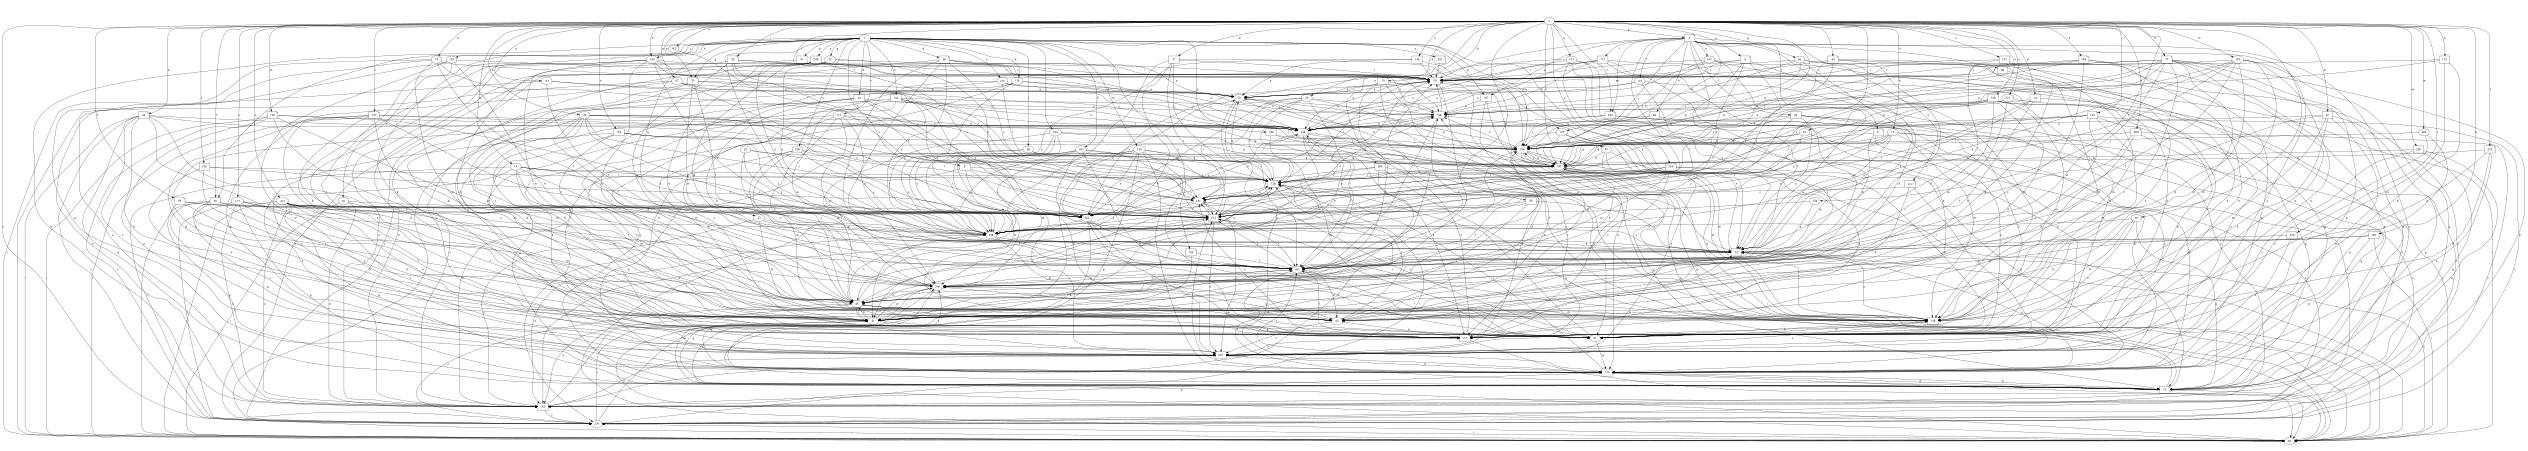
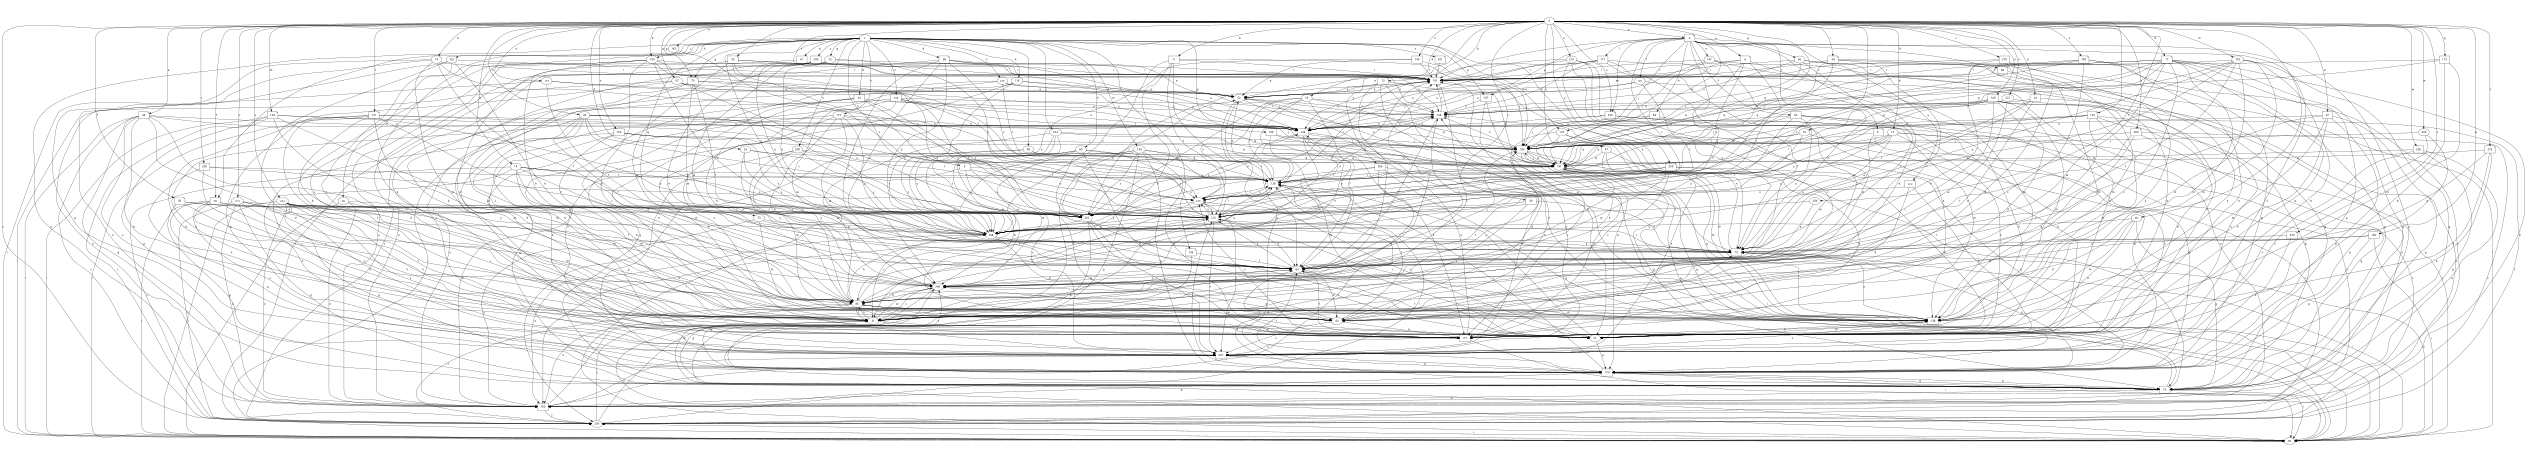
edge "0" -> "35": added, label "d"
edge "249" -> "235": removed, label "v"
edge "75" -> "160": added, label "o"
